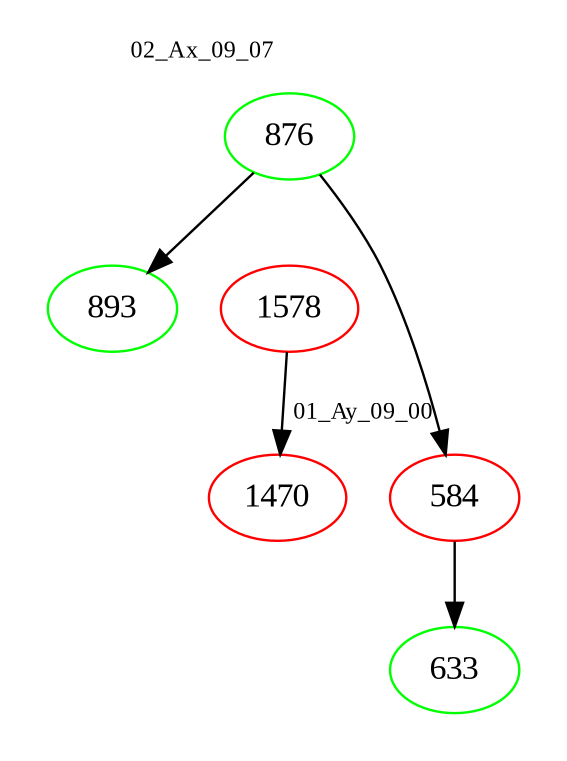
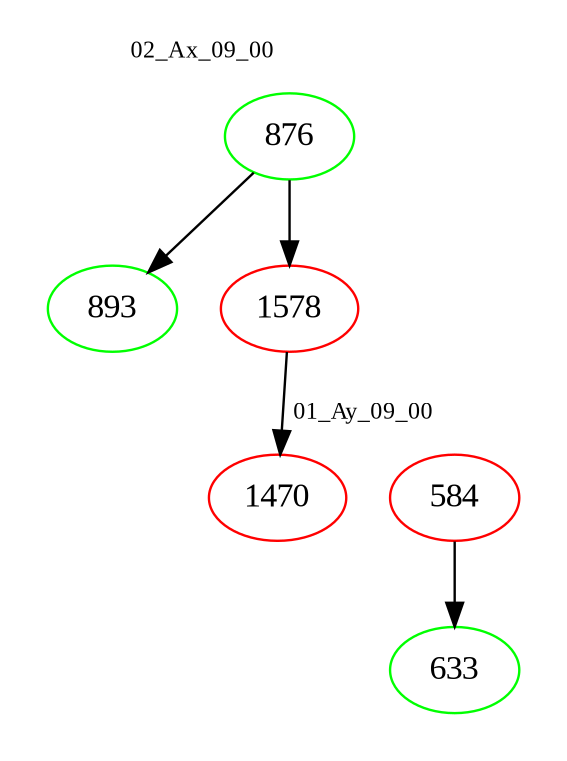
cluster "02_Ax_09_07": label "02_Ax_09_07" -> "02_Ax_09_00"
edge "876" -> "584": now "876" -> "1578"
